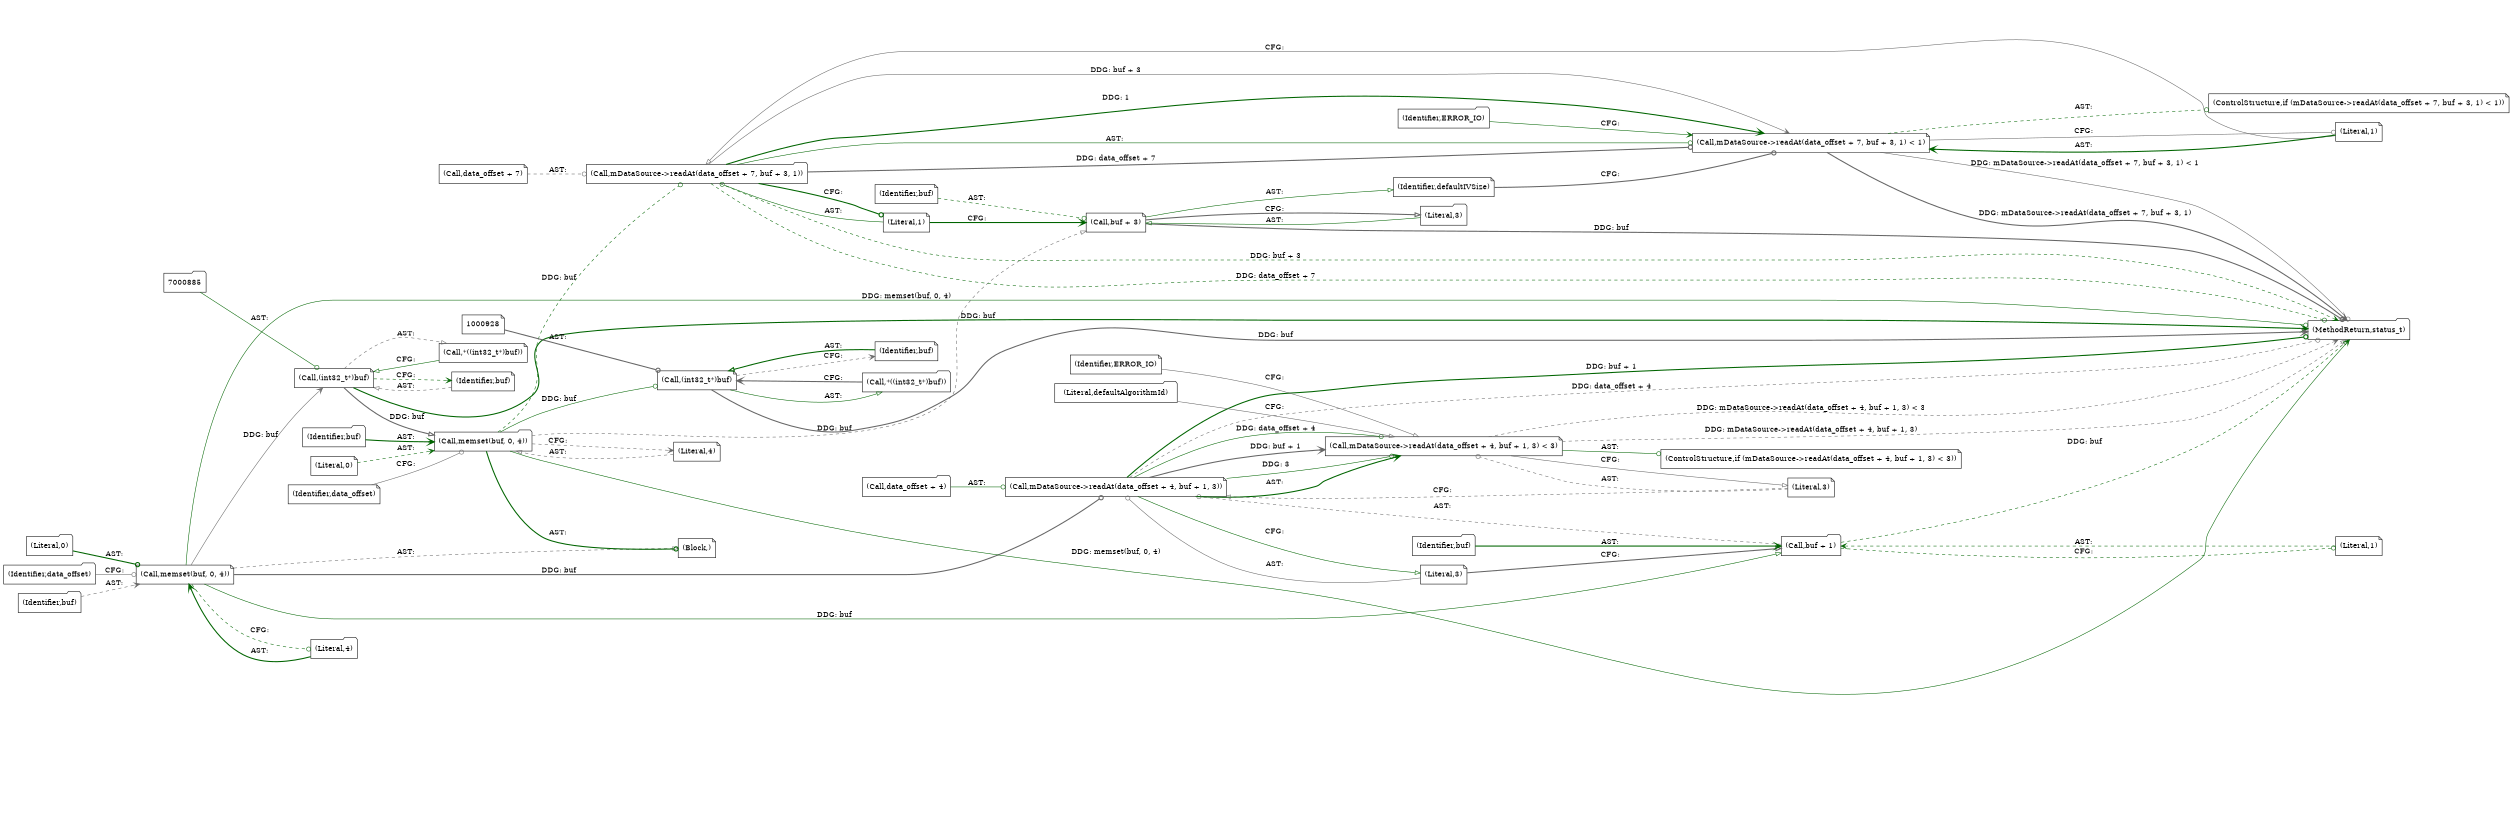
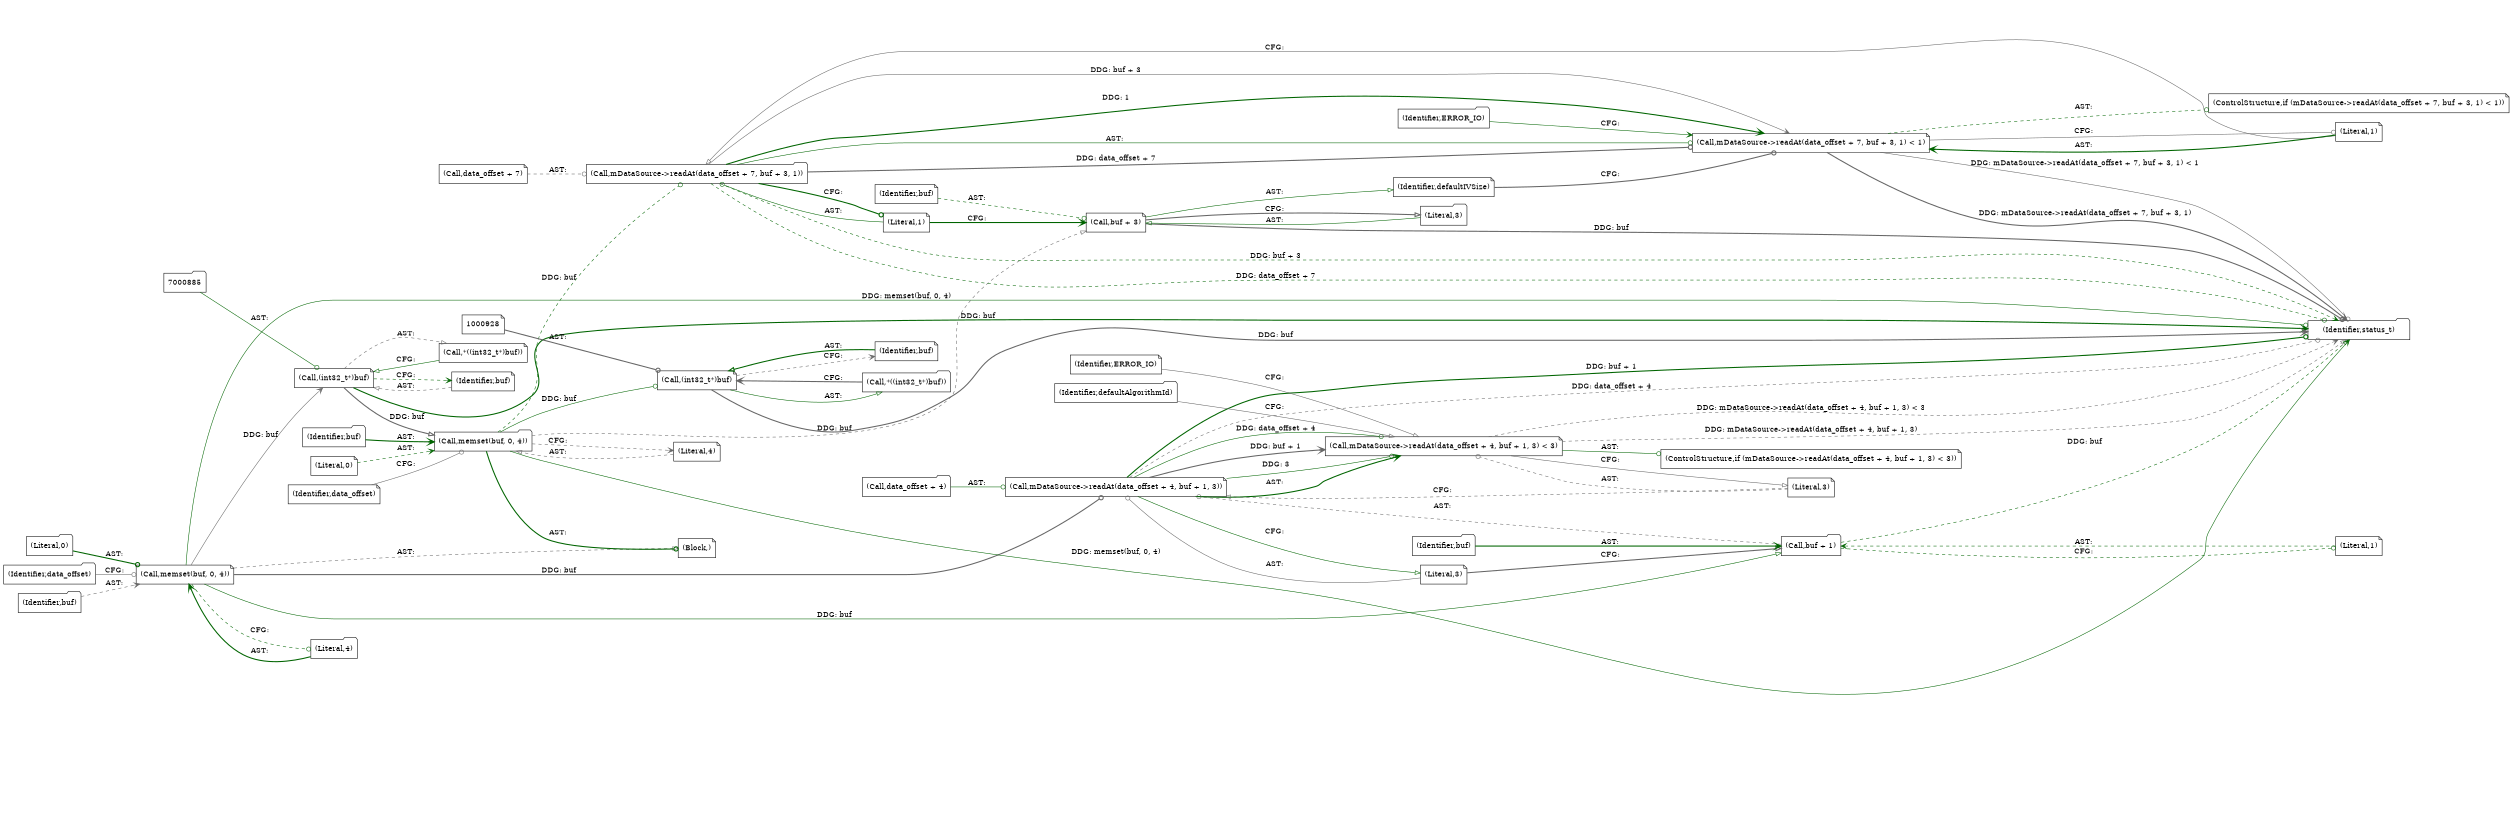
node "(MethodReturn,status_t)": label "(MethodReturn,status_t)" -> "(Identifier,status_t)"
node "(Literal,defaultAlgorithmId)": label "(Literal,defaultAlgorithmId)" -> "(Identifier,defaultAlgorithmId)"
